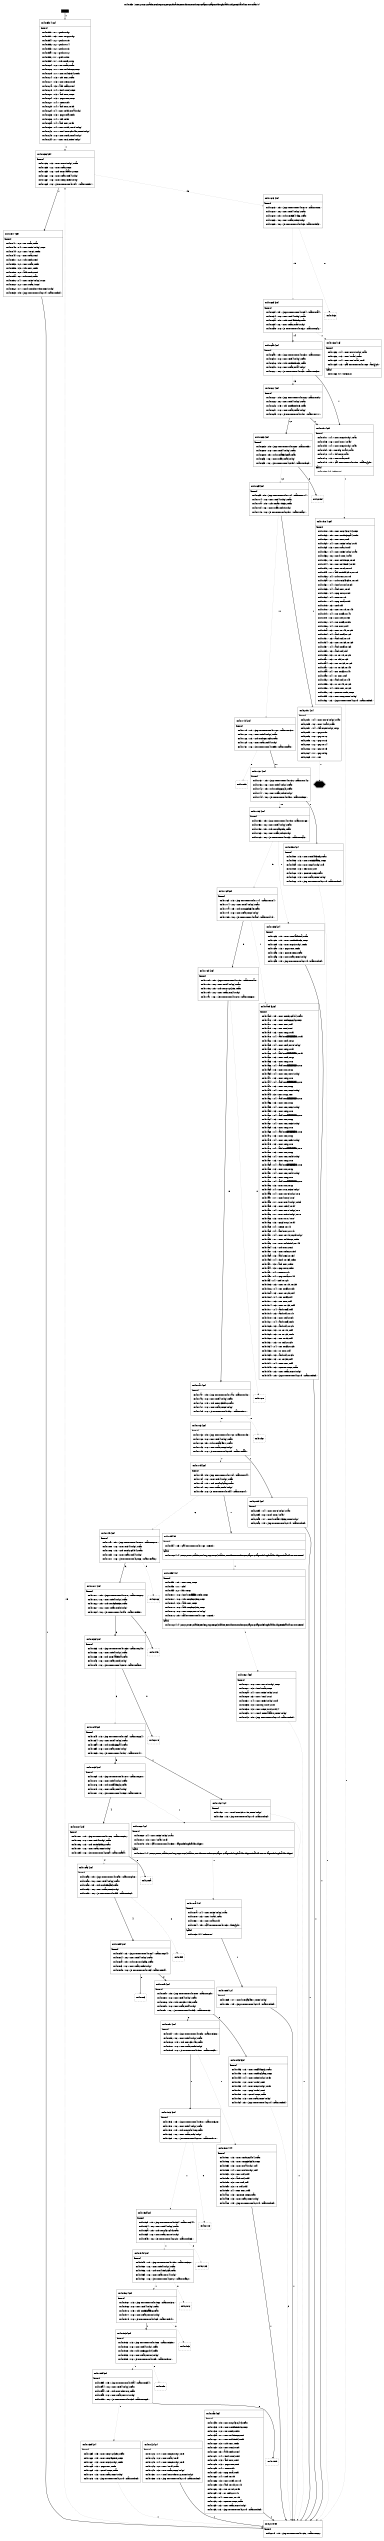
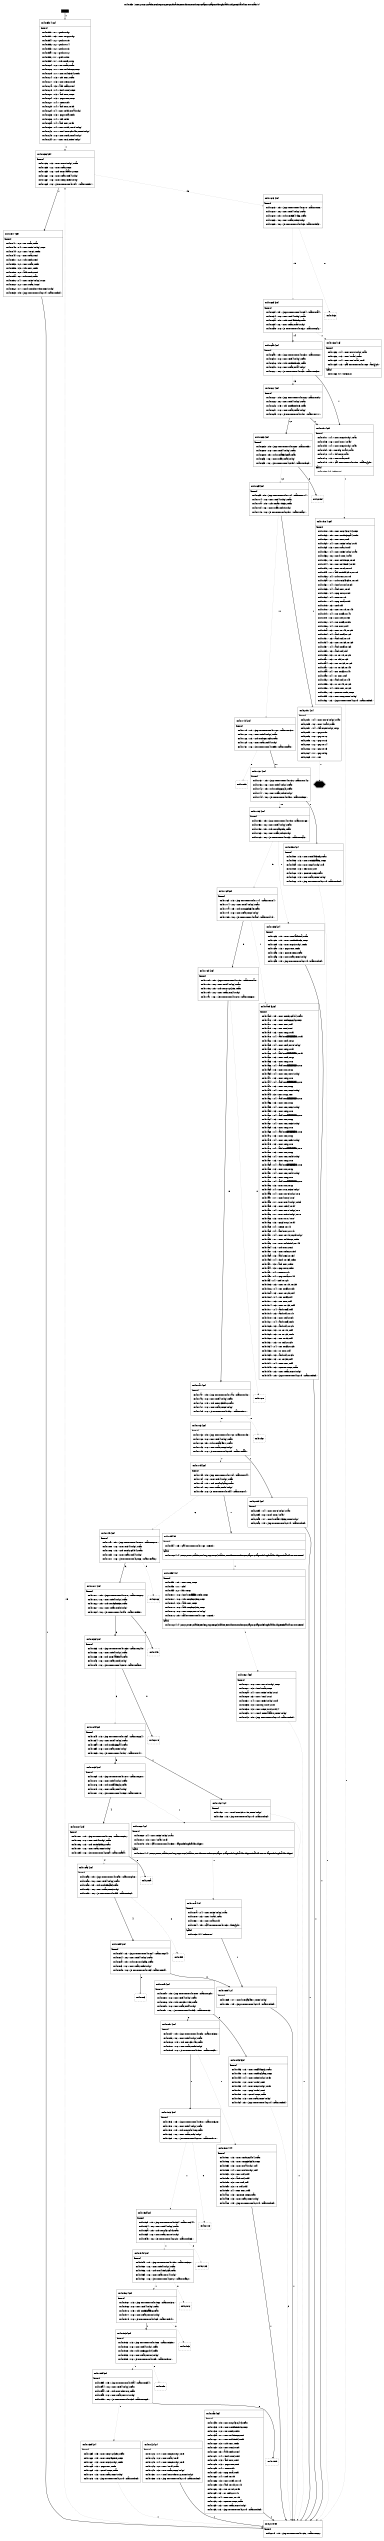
edge "0x4018bf [28]" -> "0x4018db [28]": now "0x4018bf [28]" -> "0x401e89 [12]"
